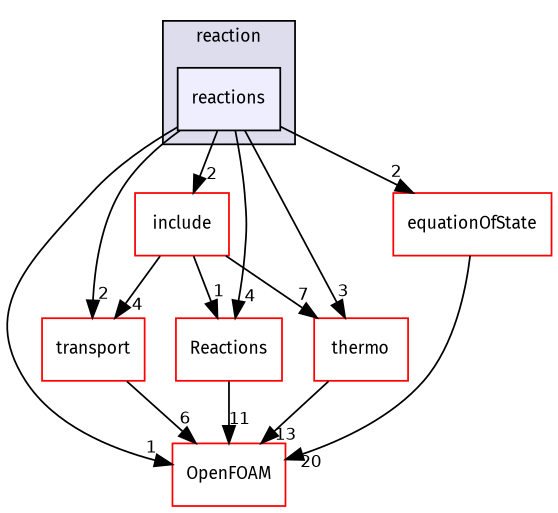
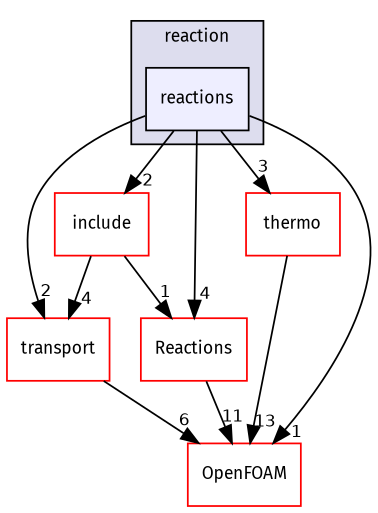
node "equationOfState": removed
edge "include" -> "thermo": removed
